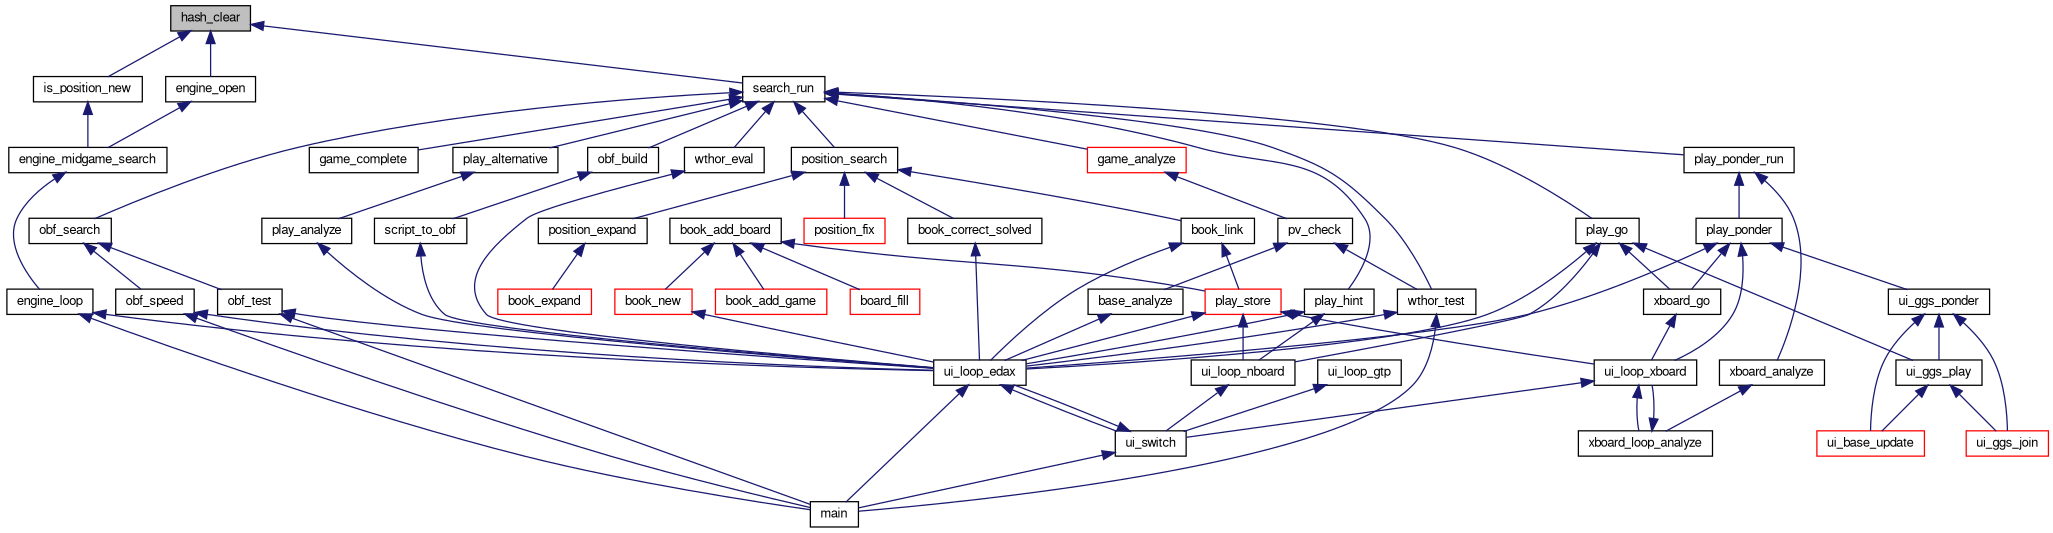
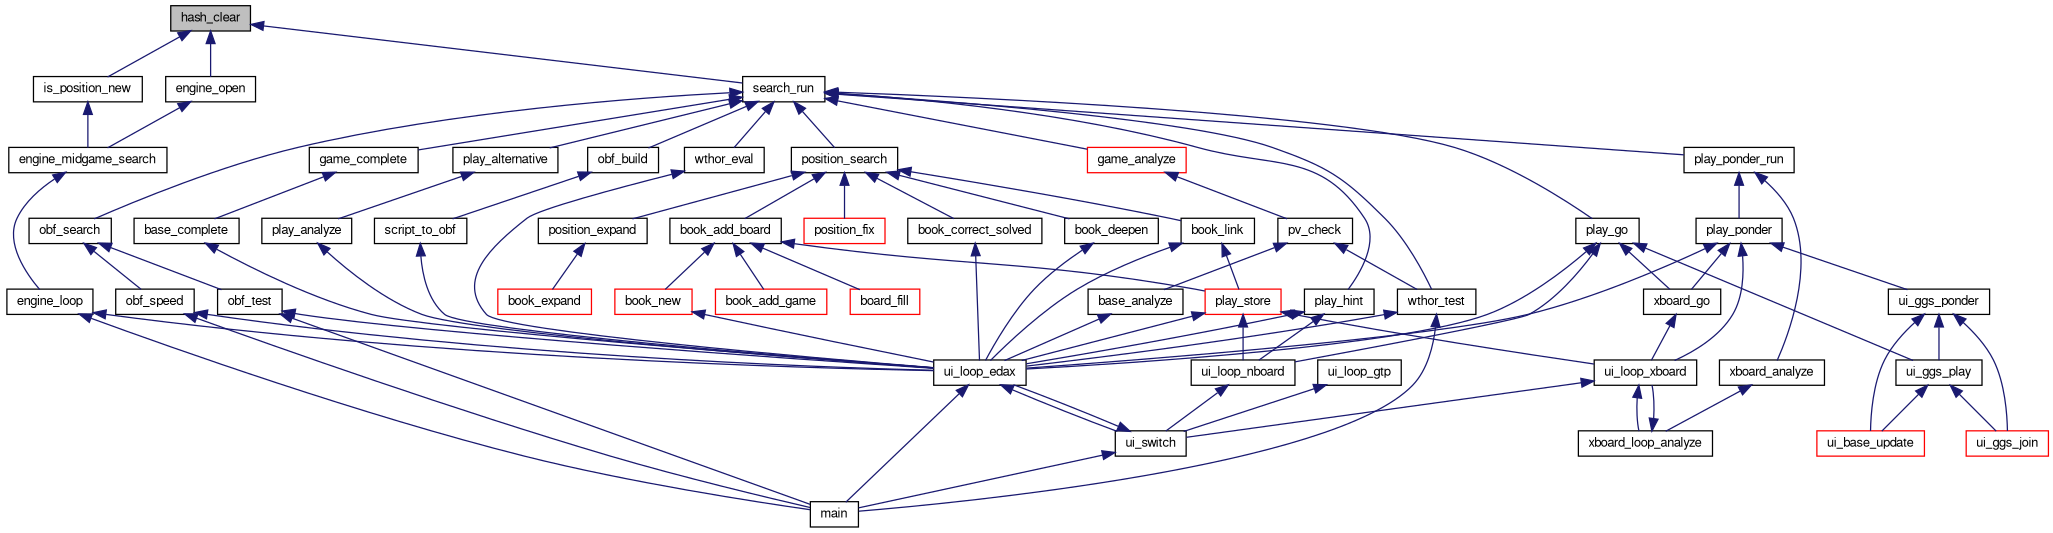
edge "book_add_board" -> "position_search": added
node "base_complete": added
node "book_deepen": added
